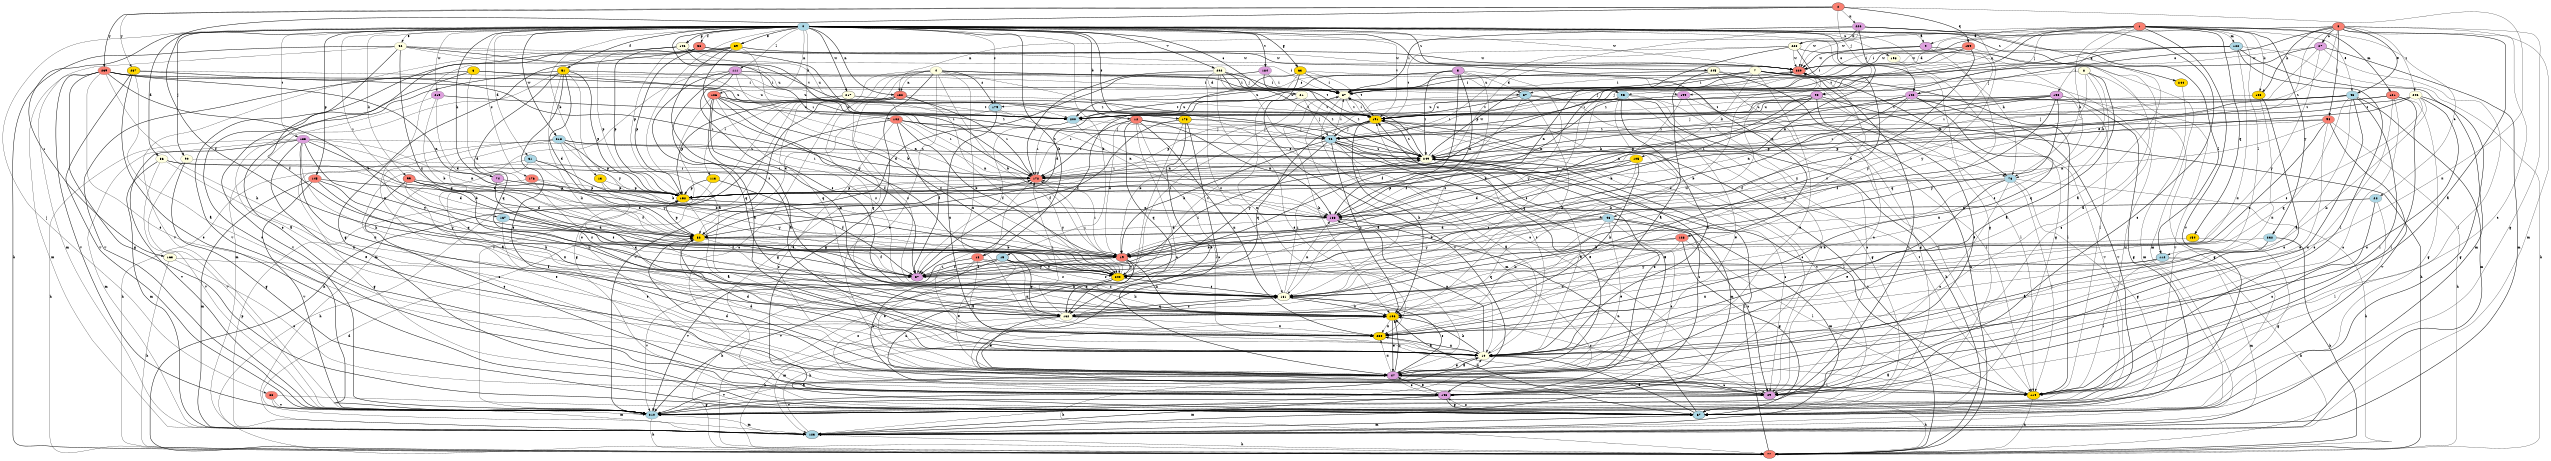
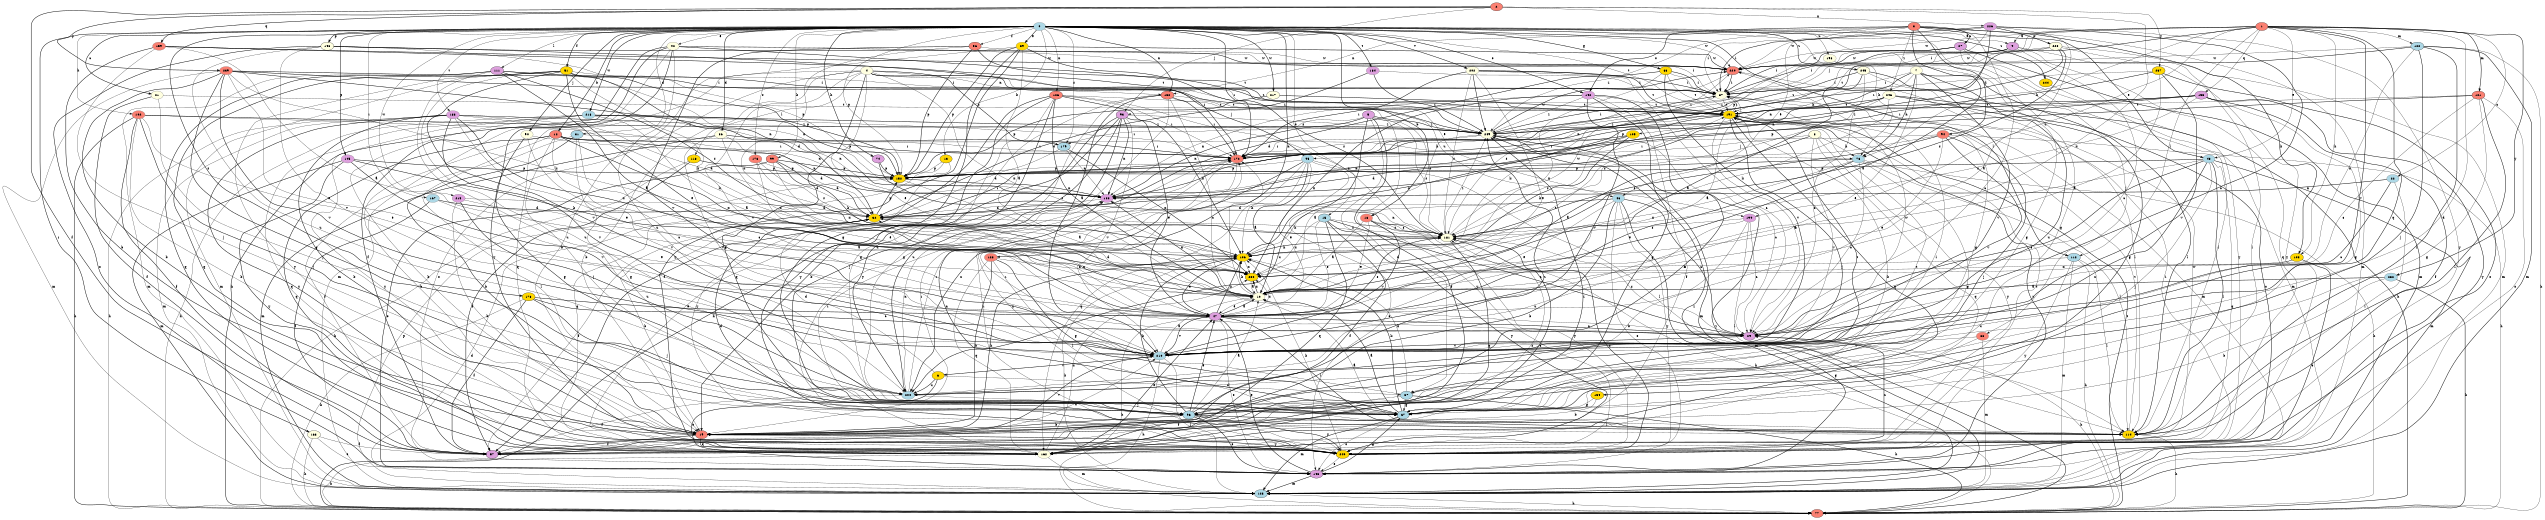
edge "142" -> "249": style bold -> solid
node "145": fillcolor salmon -> plum
edge "102" -> "19": style bold -> solid
edge "6" -> "210": reversed
edge "112" -> "230": style bold -> solid
edge "183" -> "47": style bold -> solid
edge "3" -> "67": removed, label "g"
edge "210" -> "123": label "m" -> "l"
